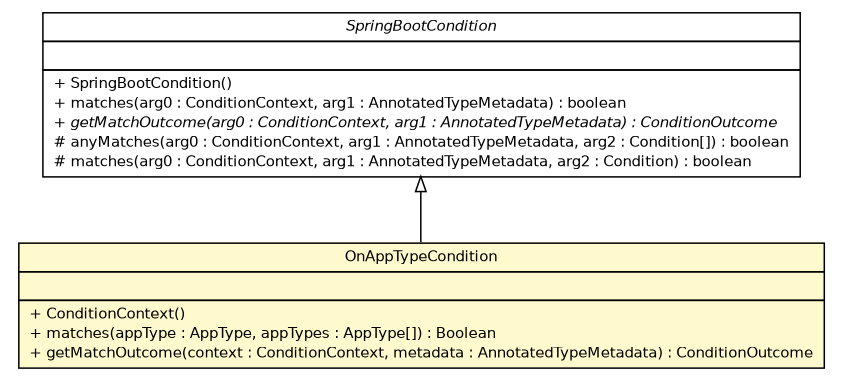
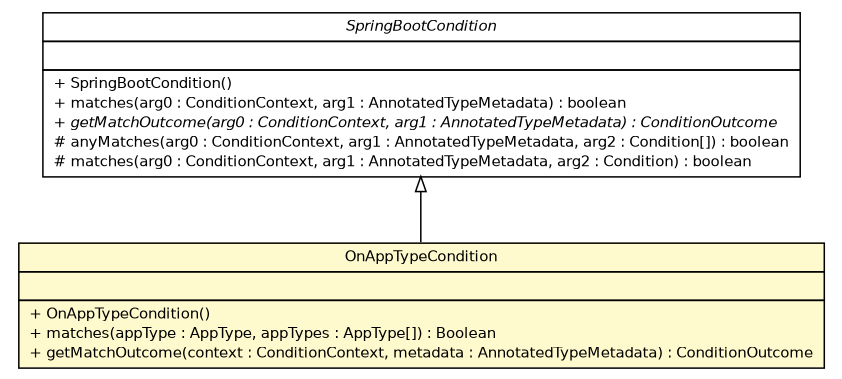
node "OnAppTypeCondition": text "+ ConditionContext()" -> "+ OnAppTypeCondition()"
